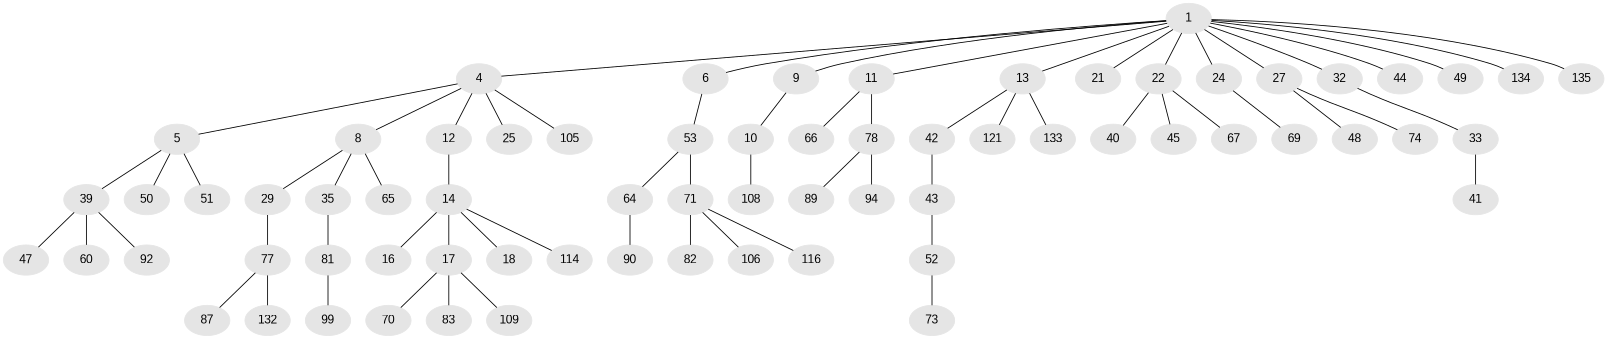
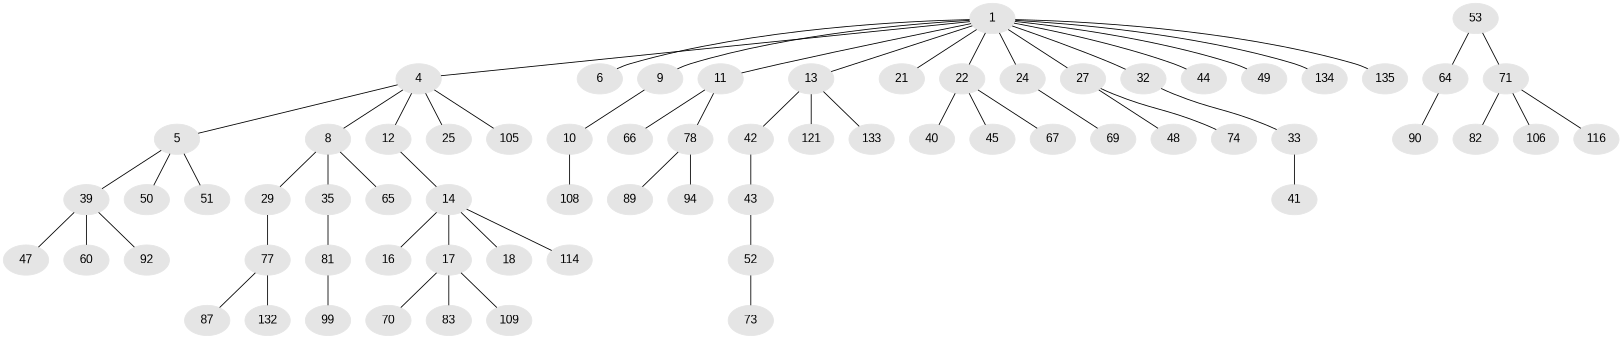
edge "6" -- "53": removed
